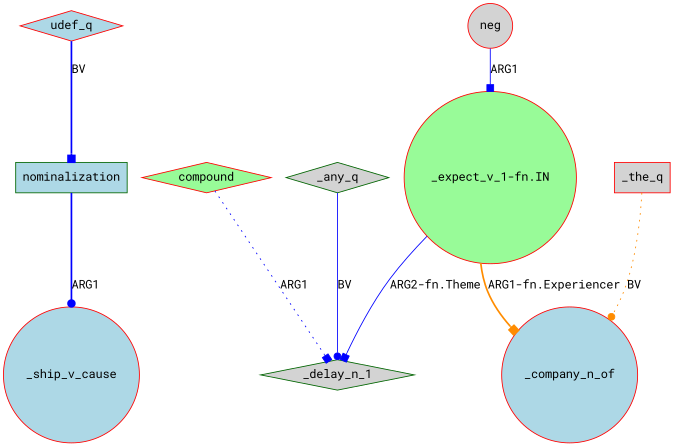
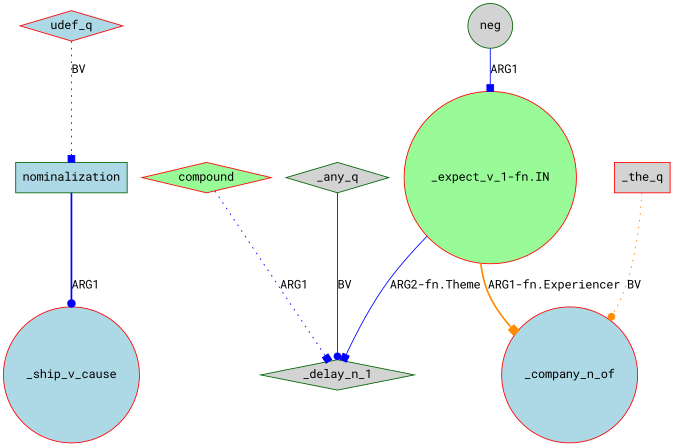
node "neg": color red -> darkgreen
edge "udef_q" -> "nominalization": style bold -> dotted
